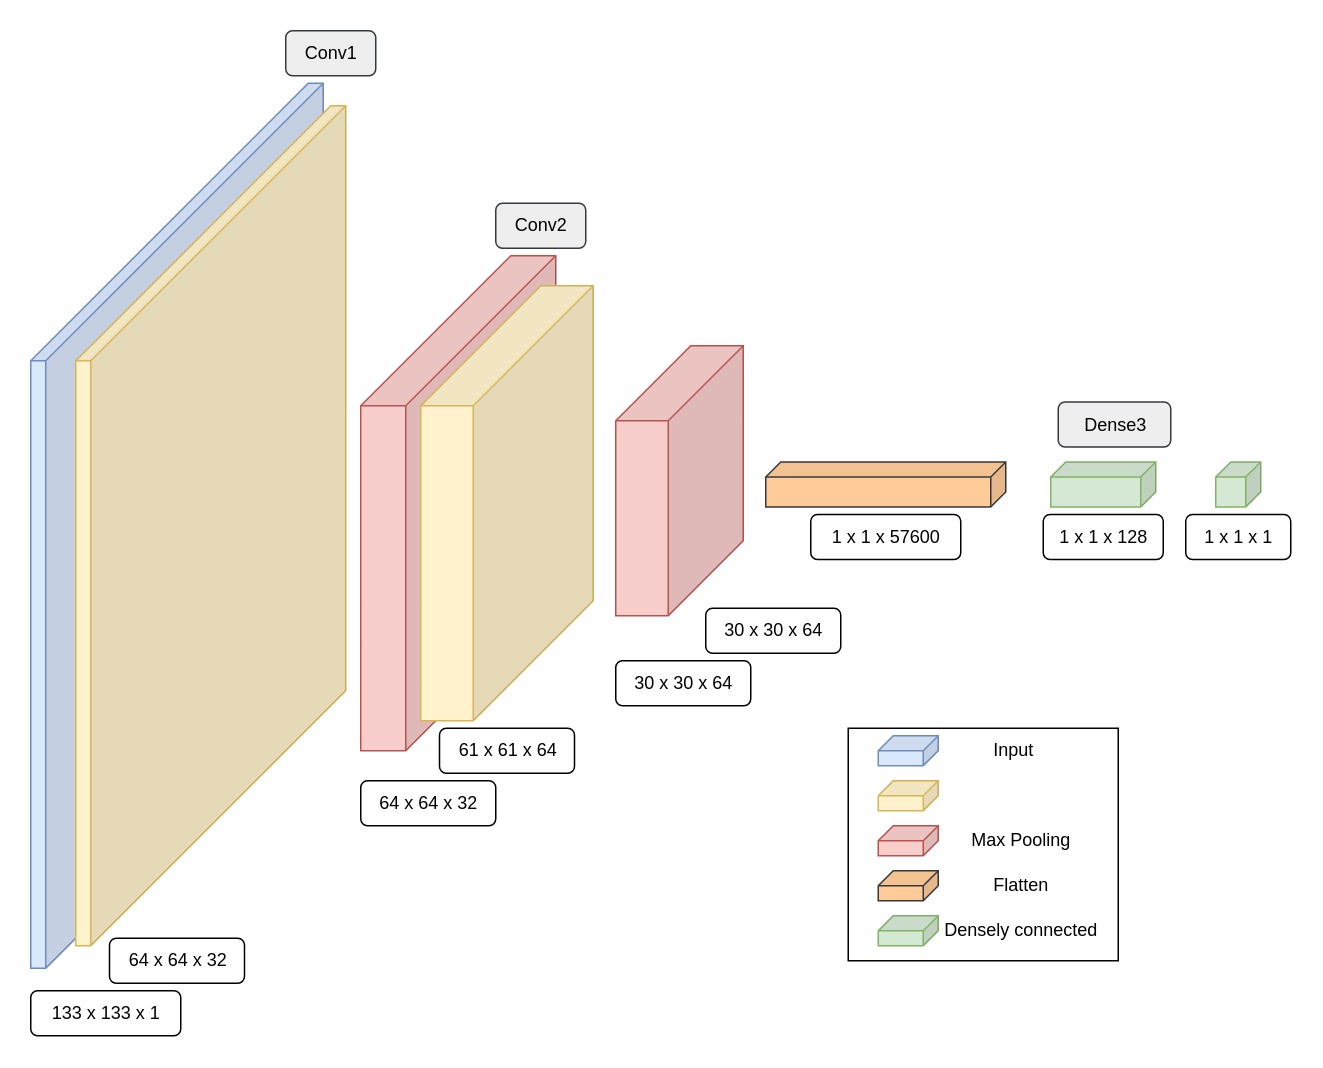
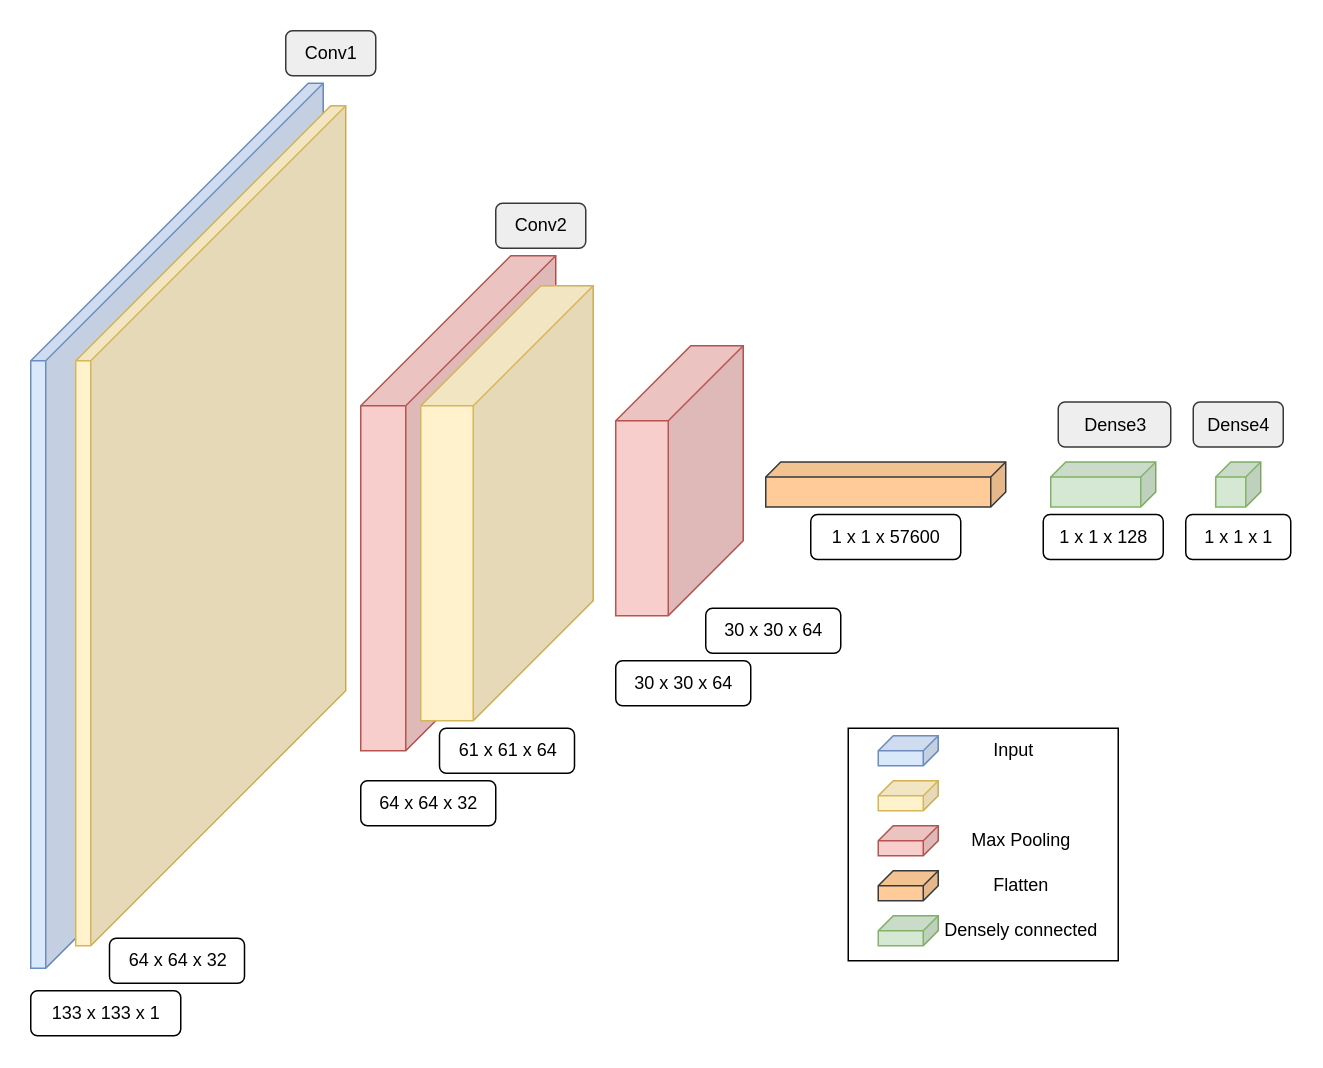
node "Dense4": added
